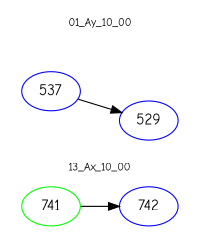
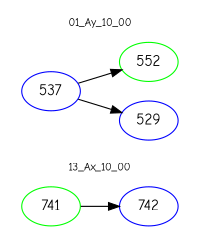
node "552": added
